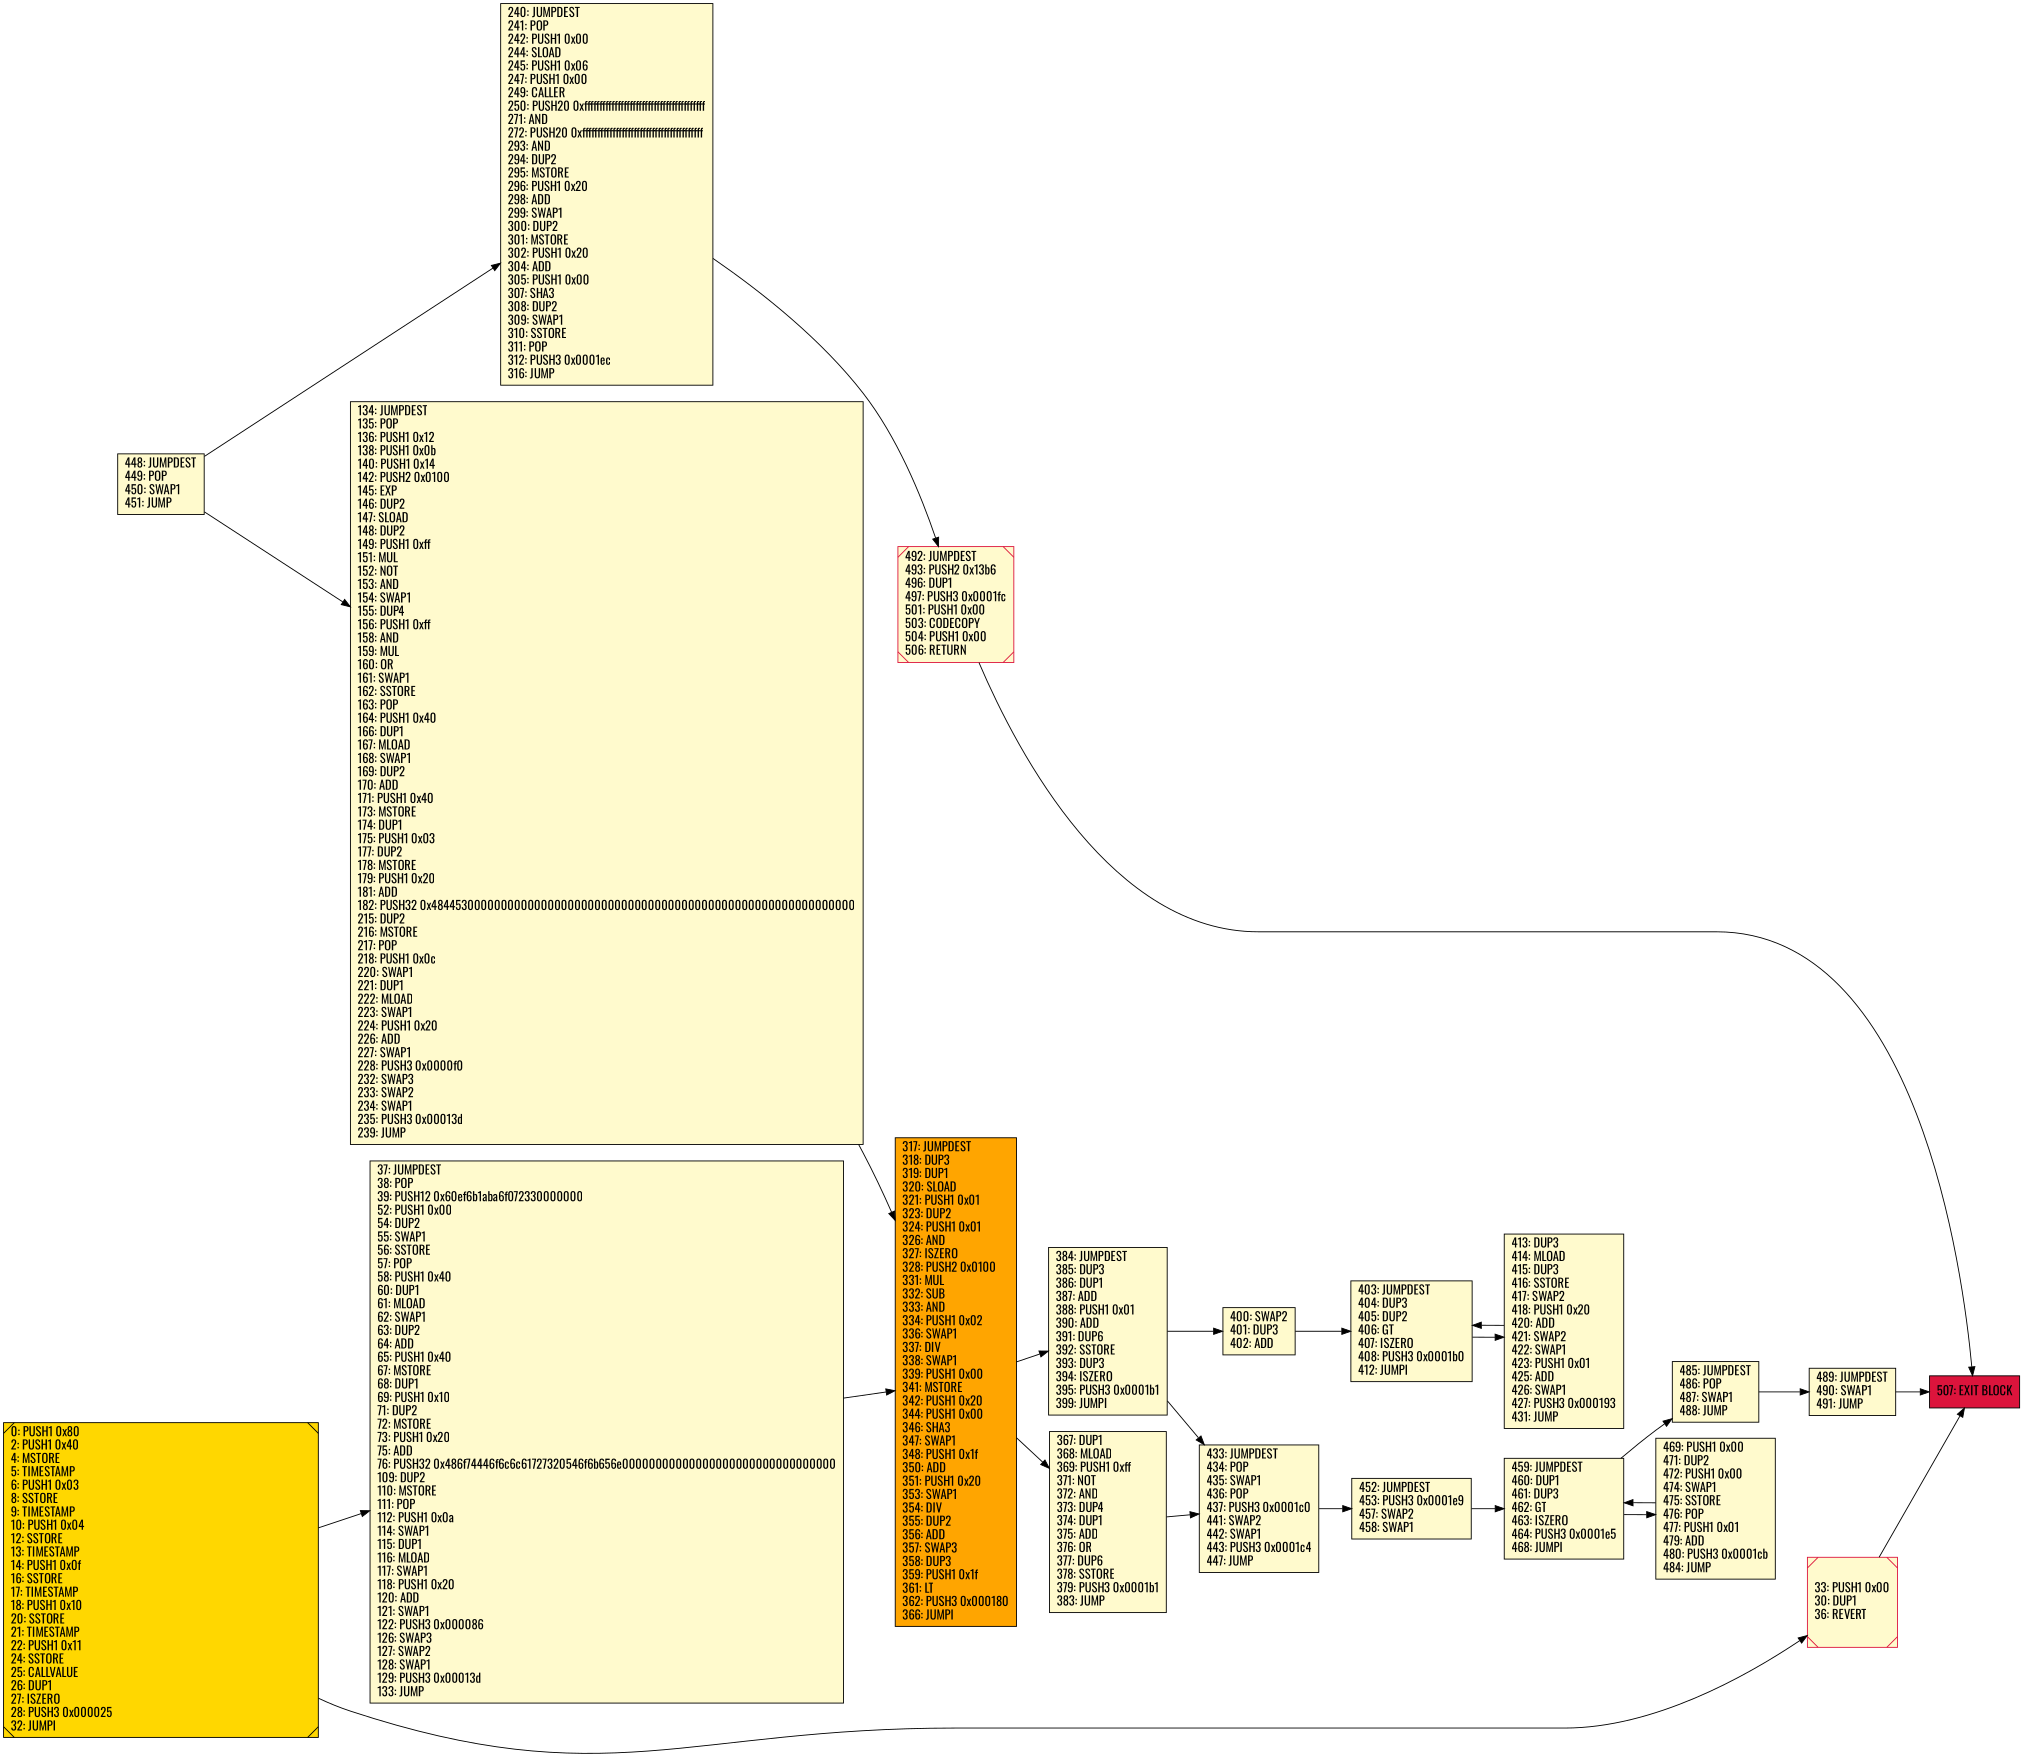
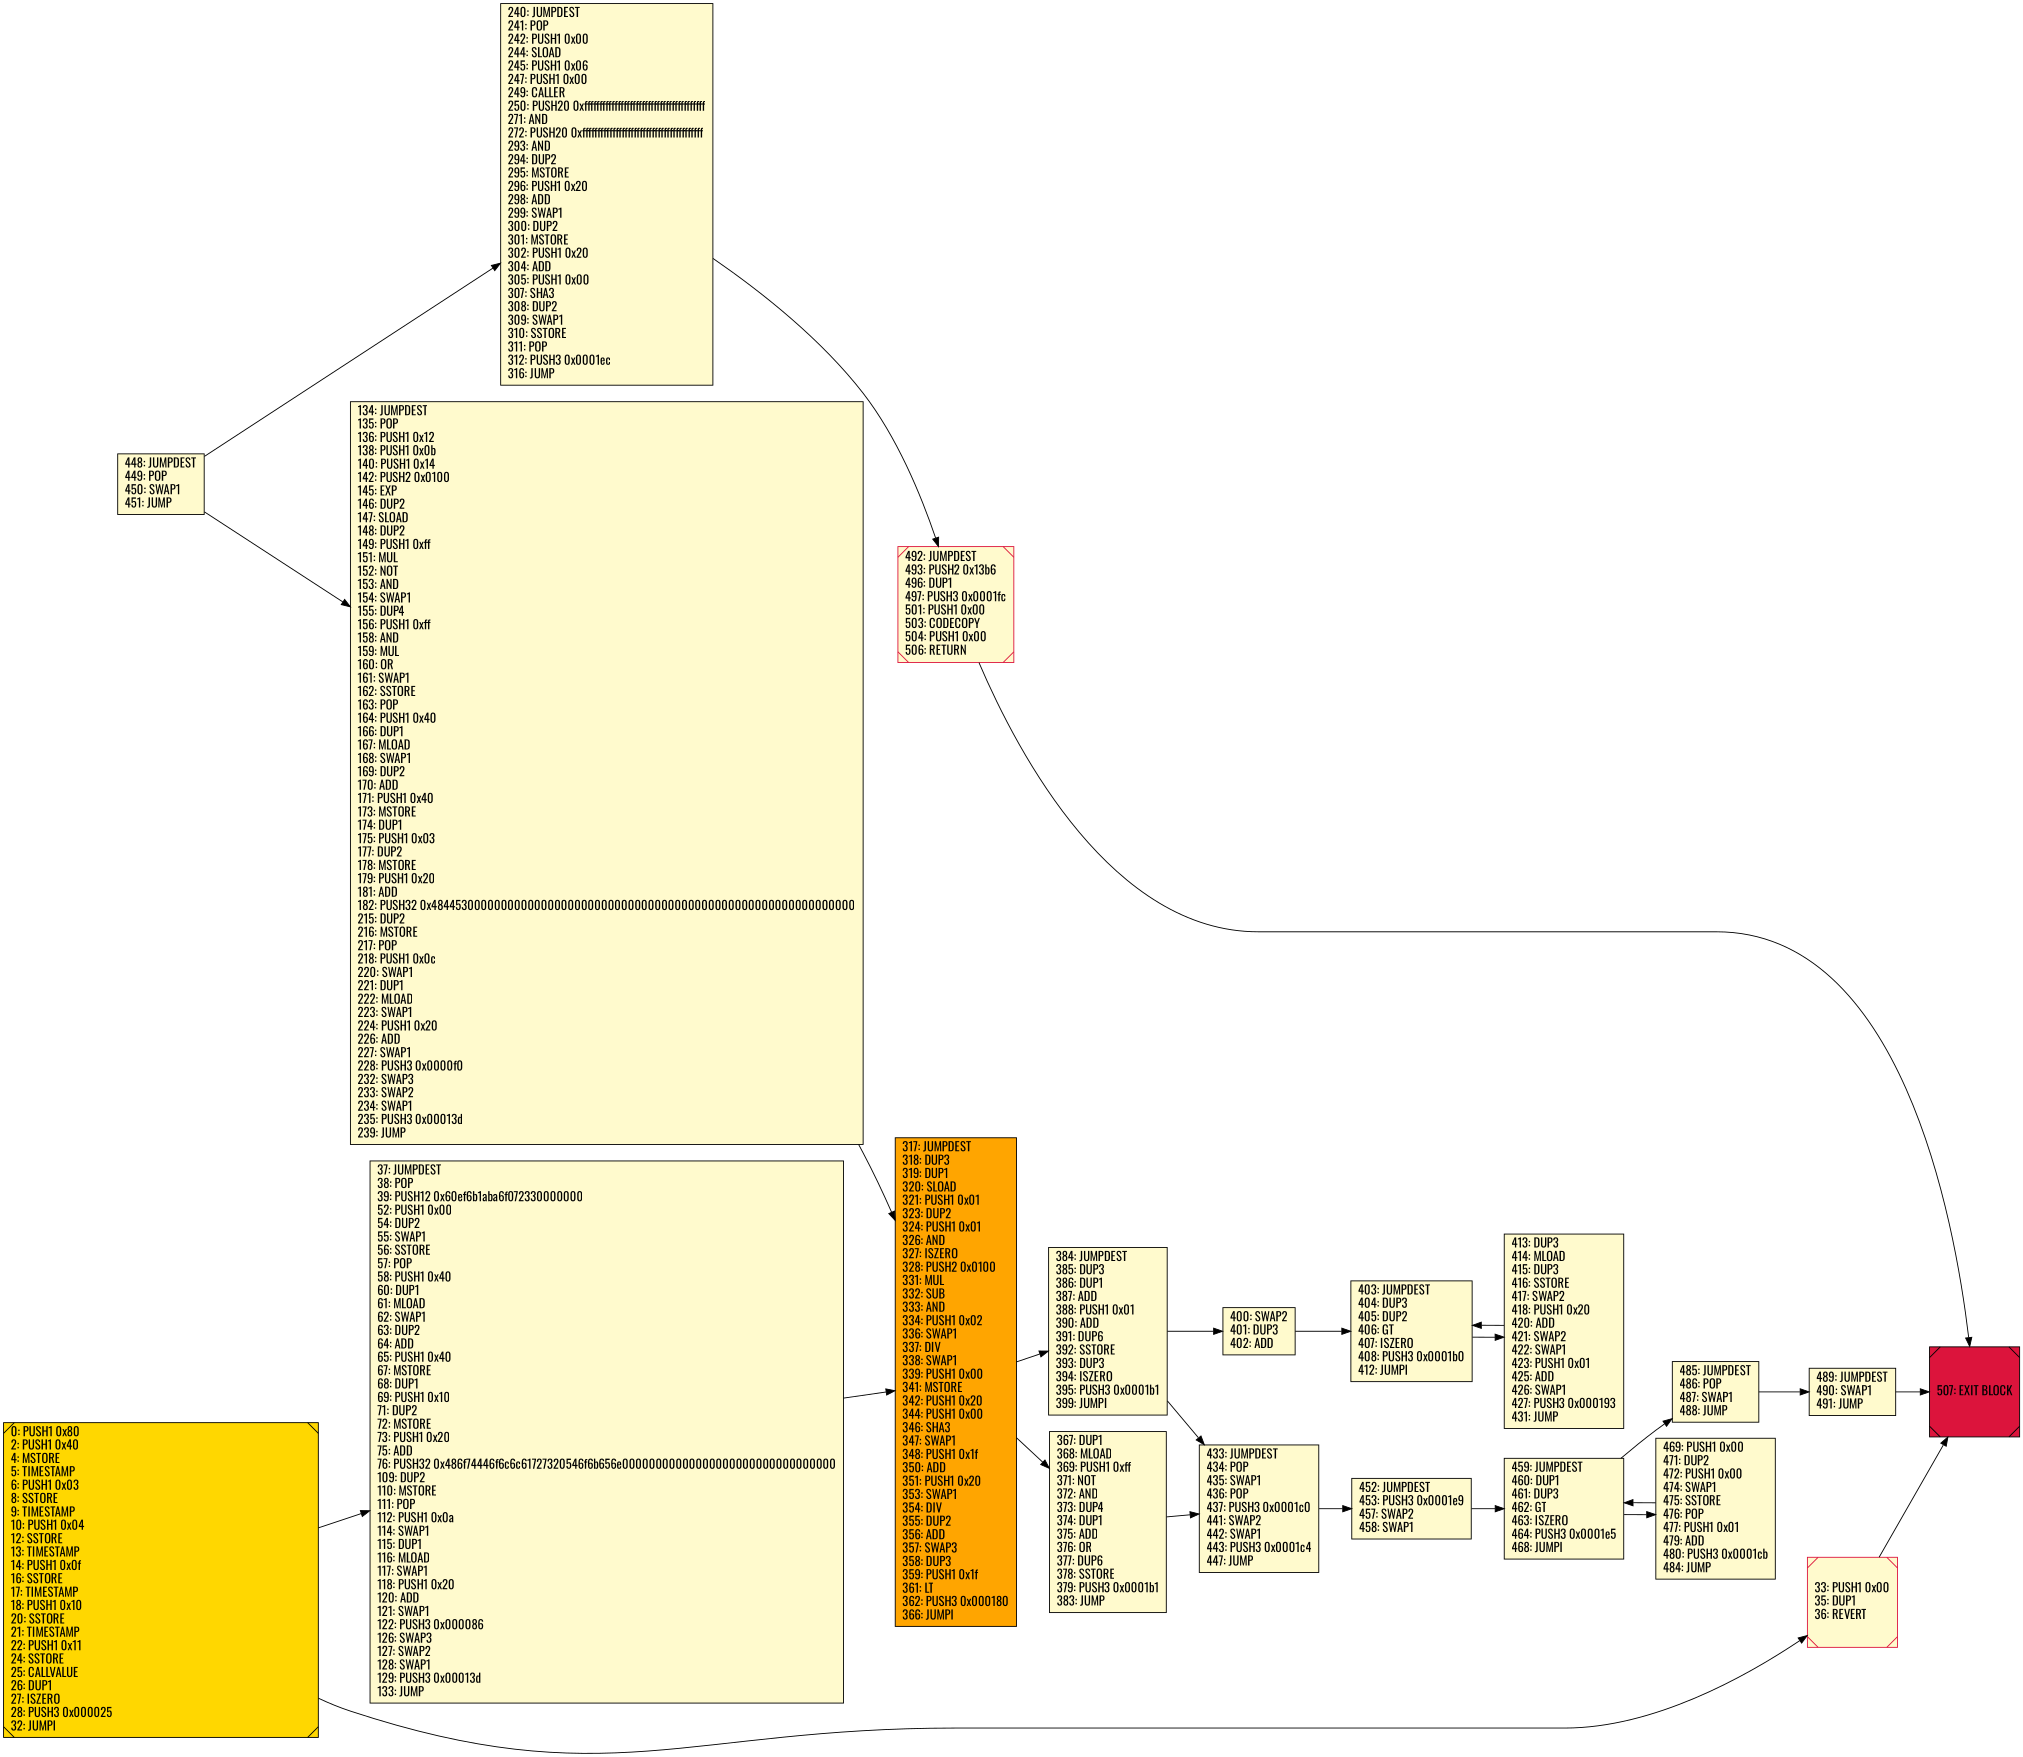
node "507: EXIT BLOCK": shape box -> Msquare
node "33: PUSH1 0x00 30: DUP1 36: REVERT": label "33: PUSH1 0x00 30: DUP1 36: REVERT" -> "33: PUSH1 0x00 35: DUP1 36: REVERT"
